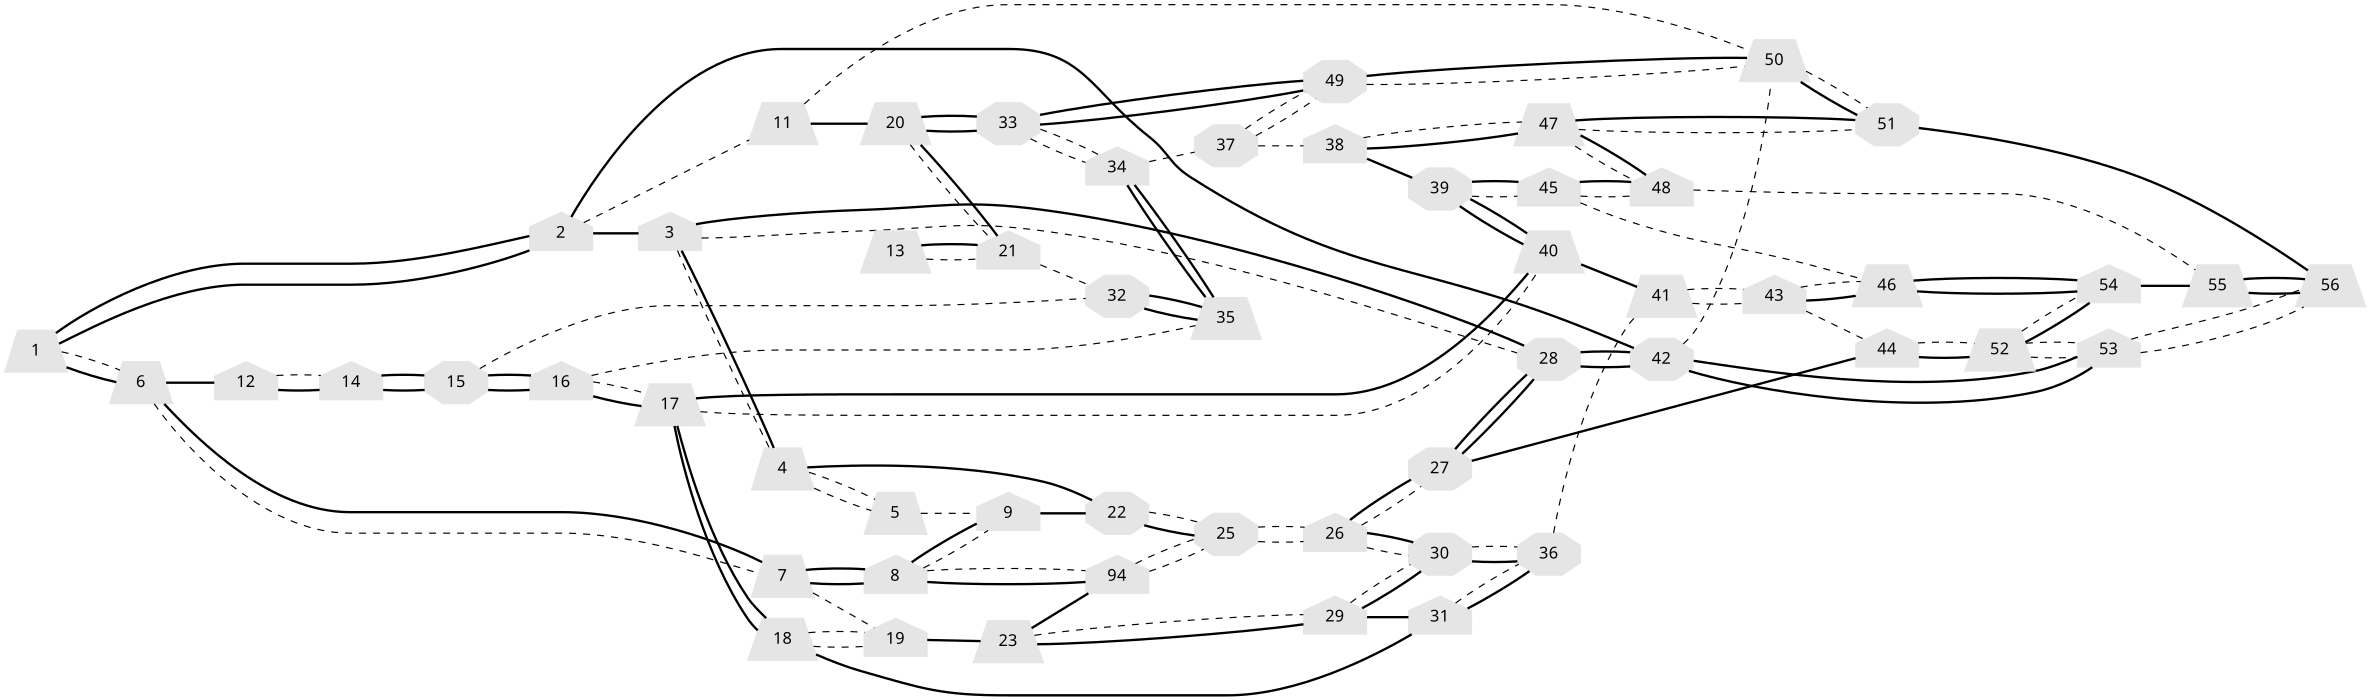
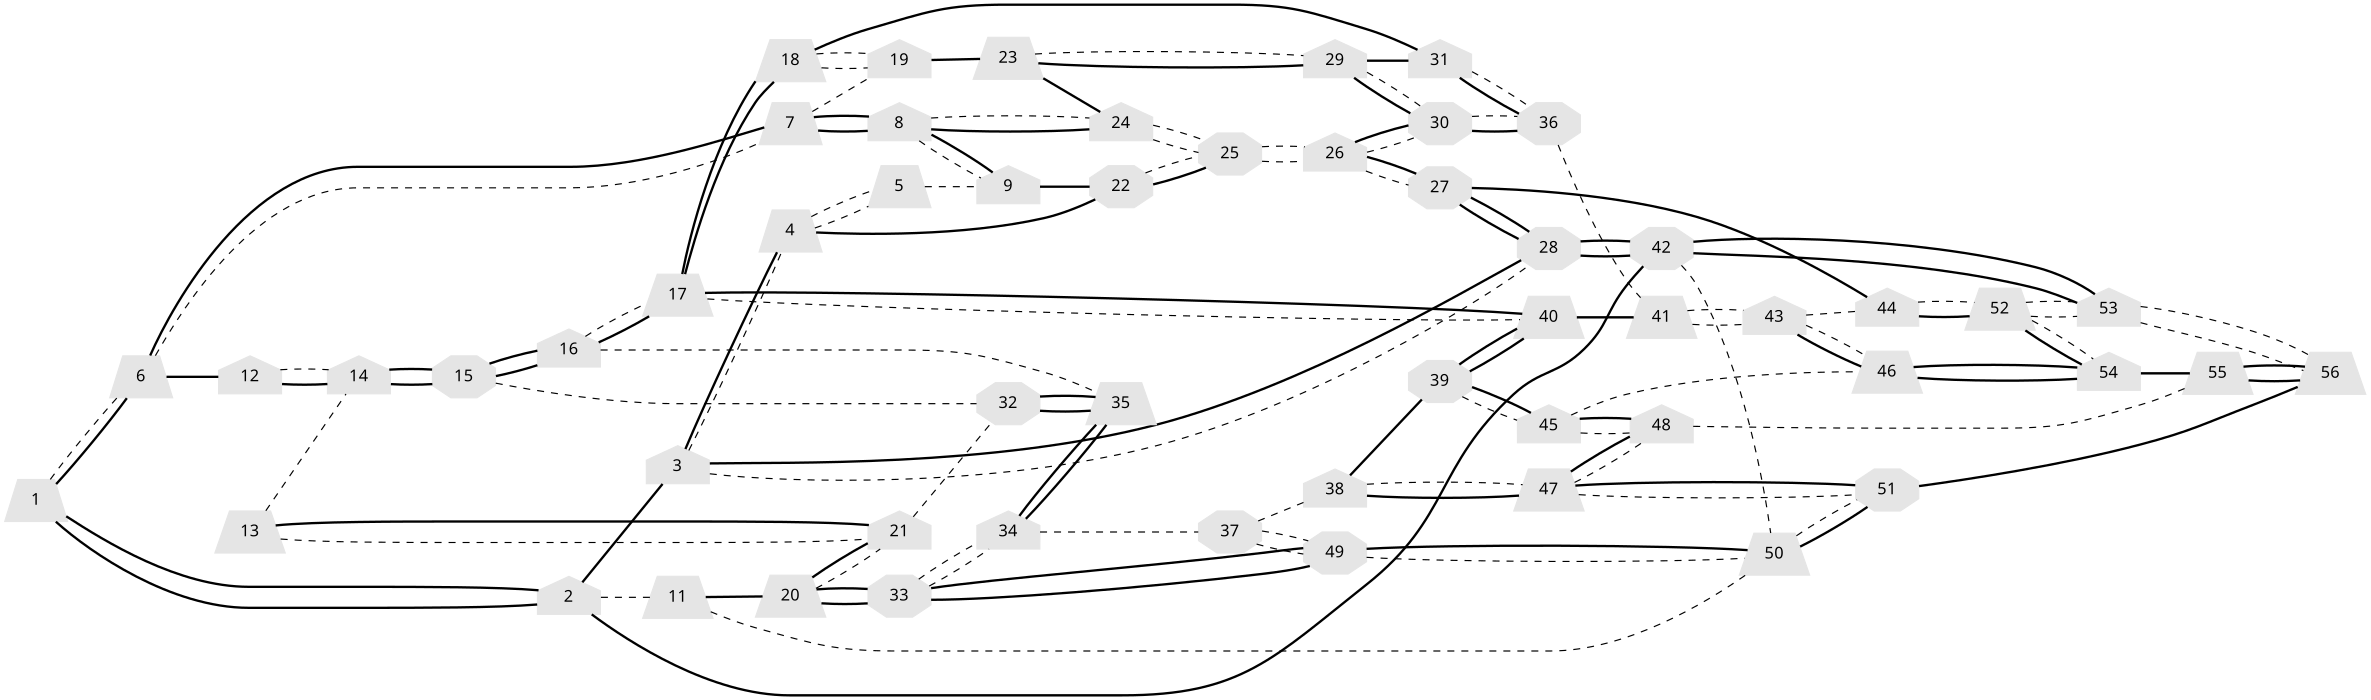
edge "14" -- "13": added
node "94": label "94" -> "24"
